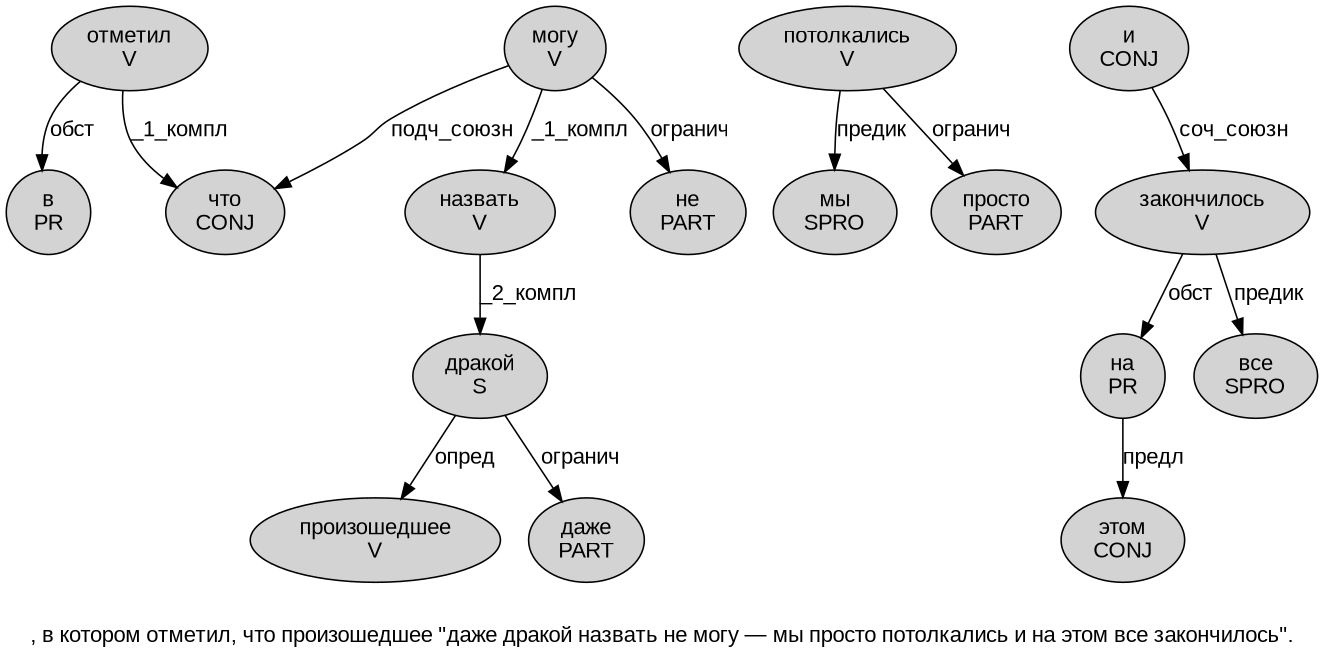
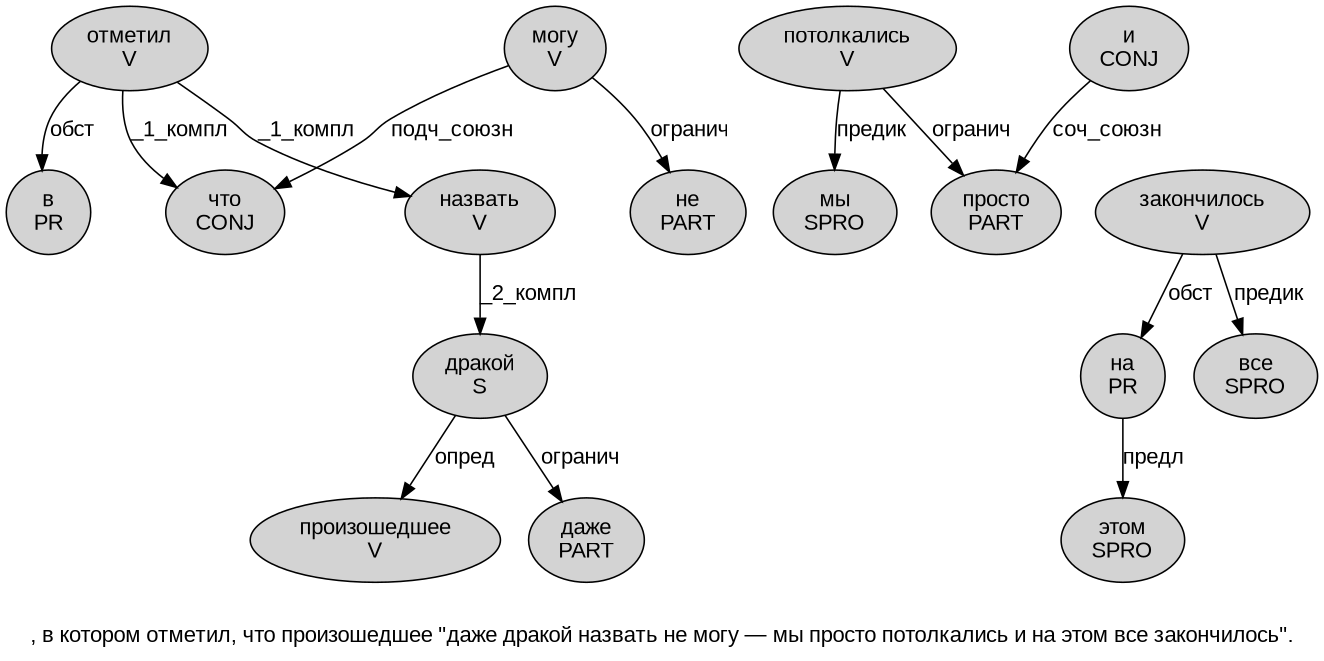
edge "и CONJ" -> "закончилось V": now "и CONJ" -> "просто PART"
edge "могу V" -> "назвать V": now "отметил V" -> "назвать V"
node "этом CONJ": label "этом CONJ" -> "этом SPRO"
